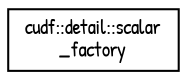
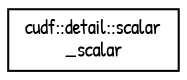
node "cudf::detail::scalar _factory": label "cudf::detail::scalar _factory" -> "cudf::detail::scalar _scalar"
